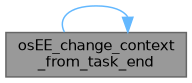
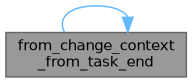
node "osEE_change_context _from_task_end": label "osEE_change_context _from_task_end" -> "from_change_context _from_task_end"
